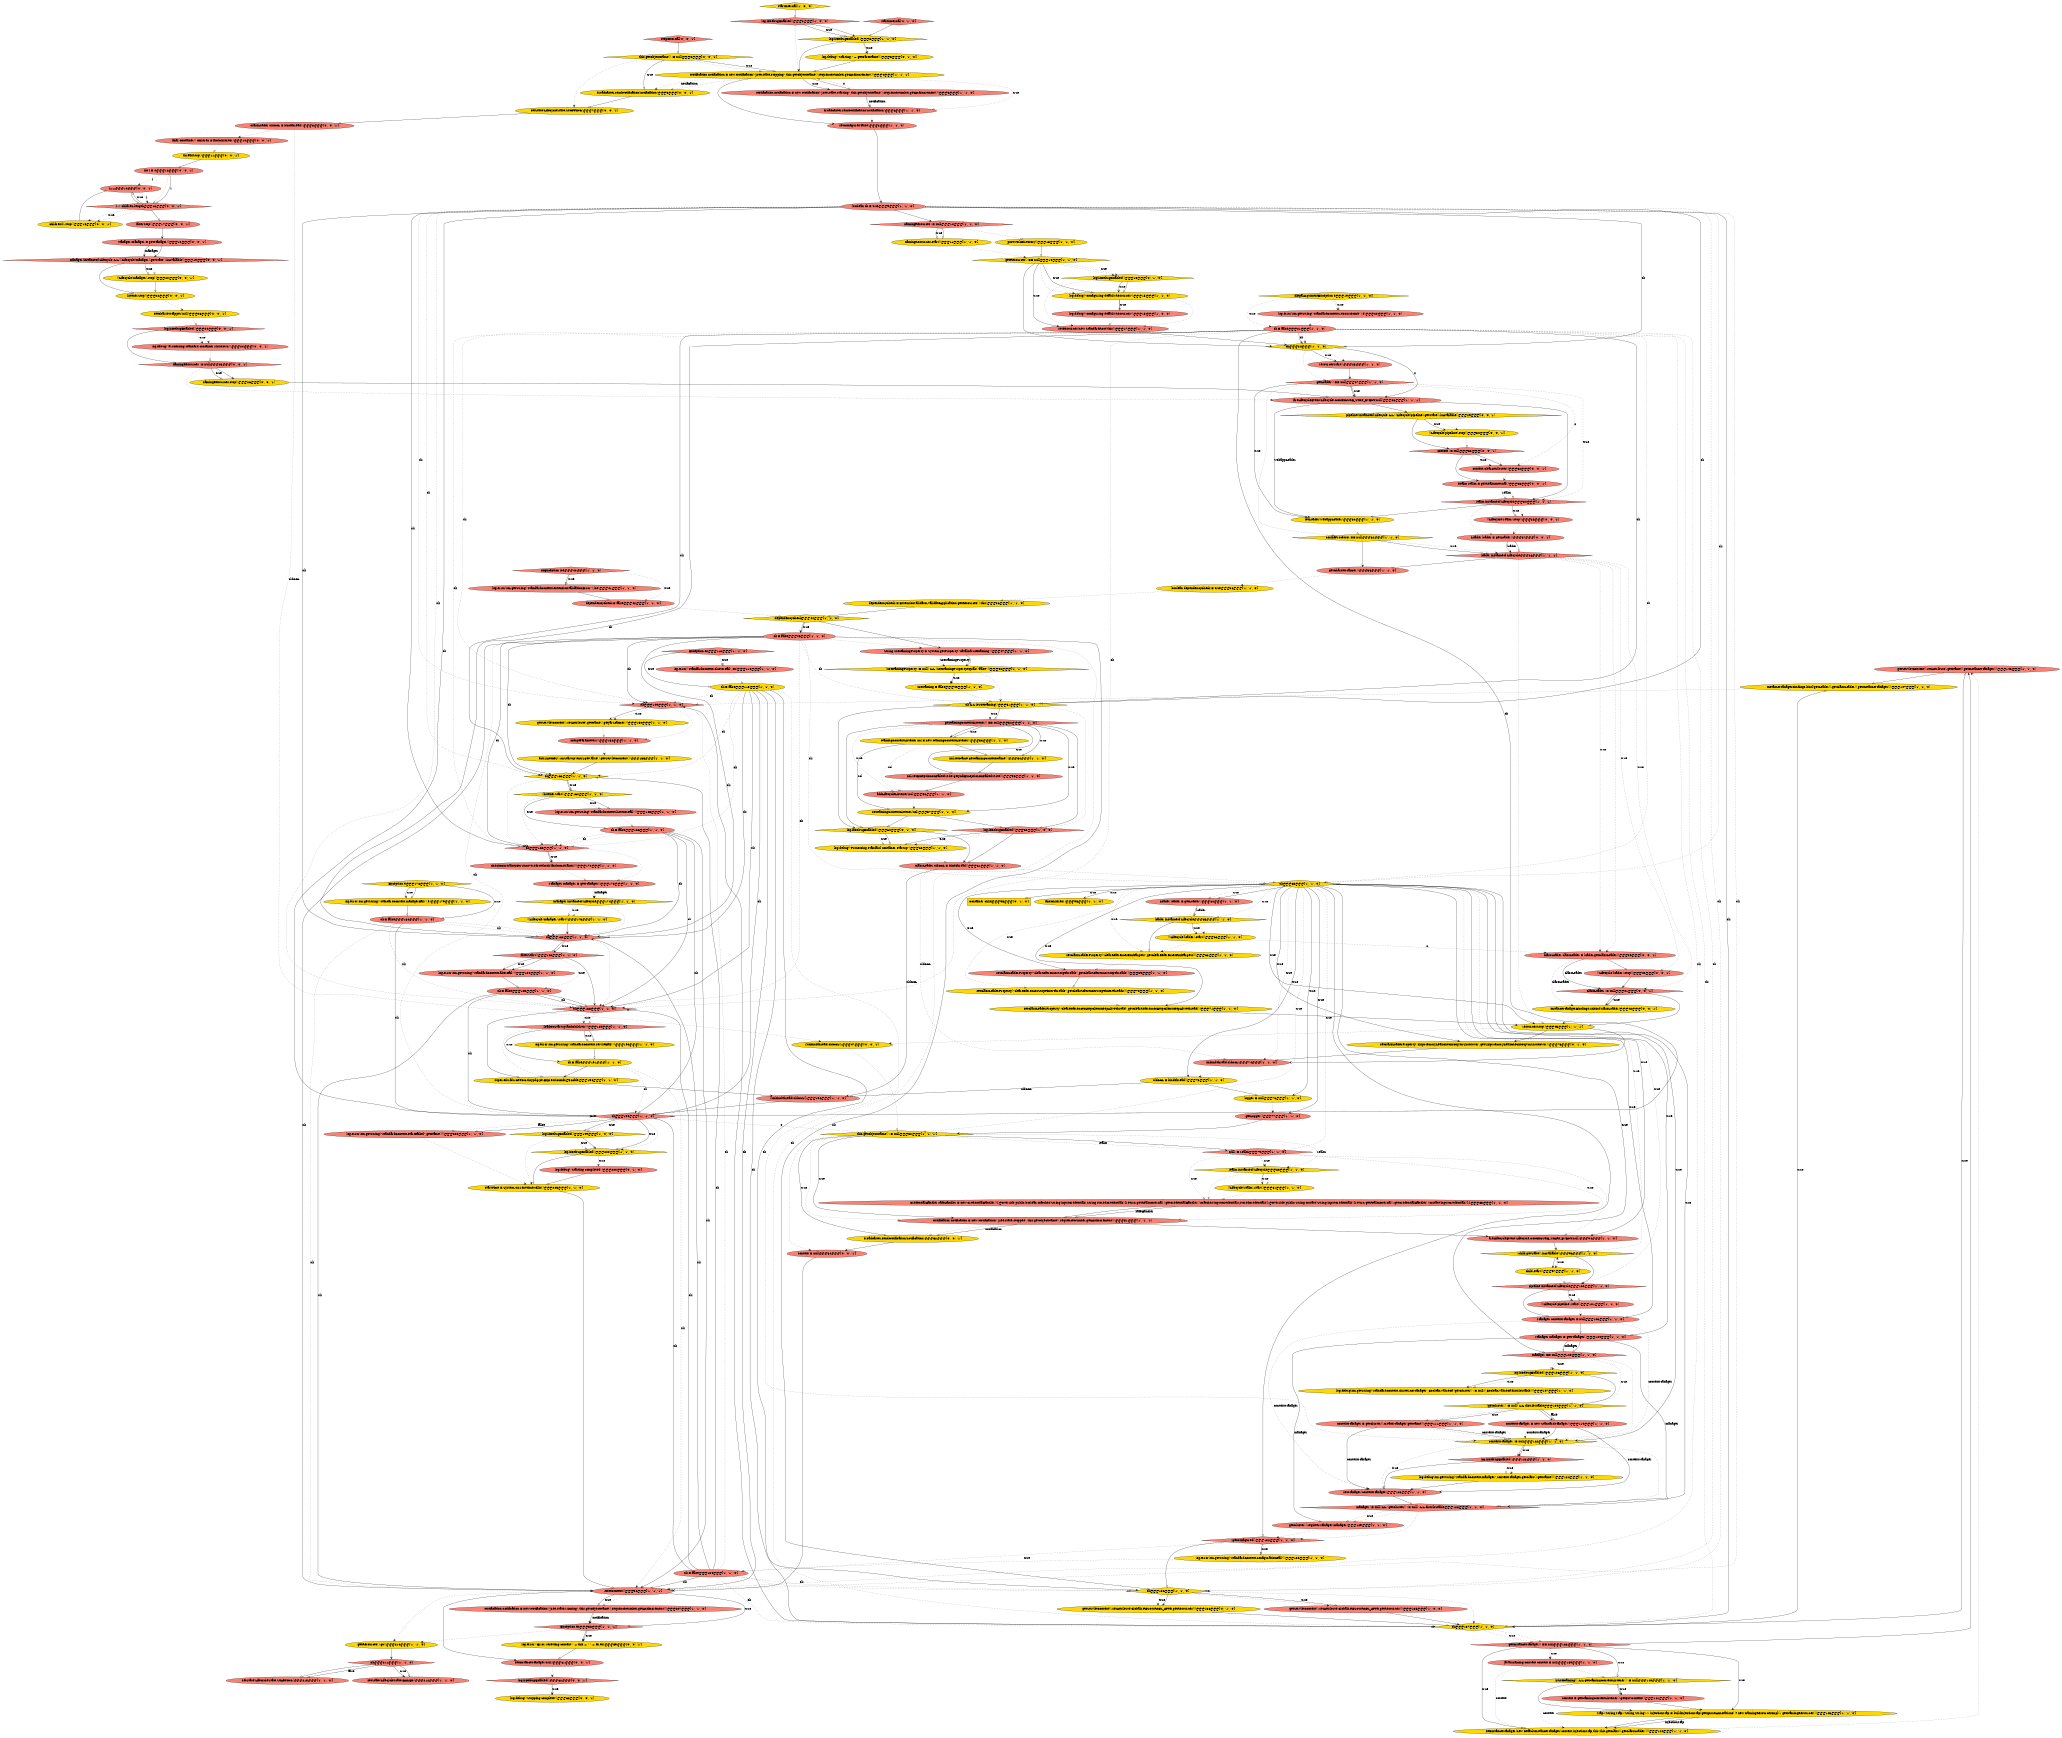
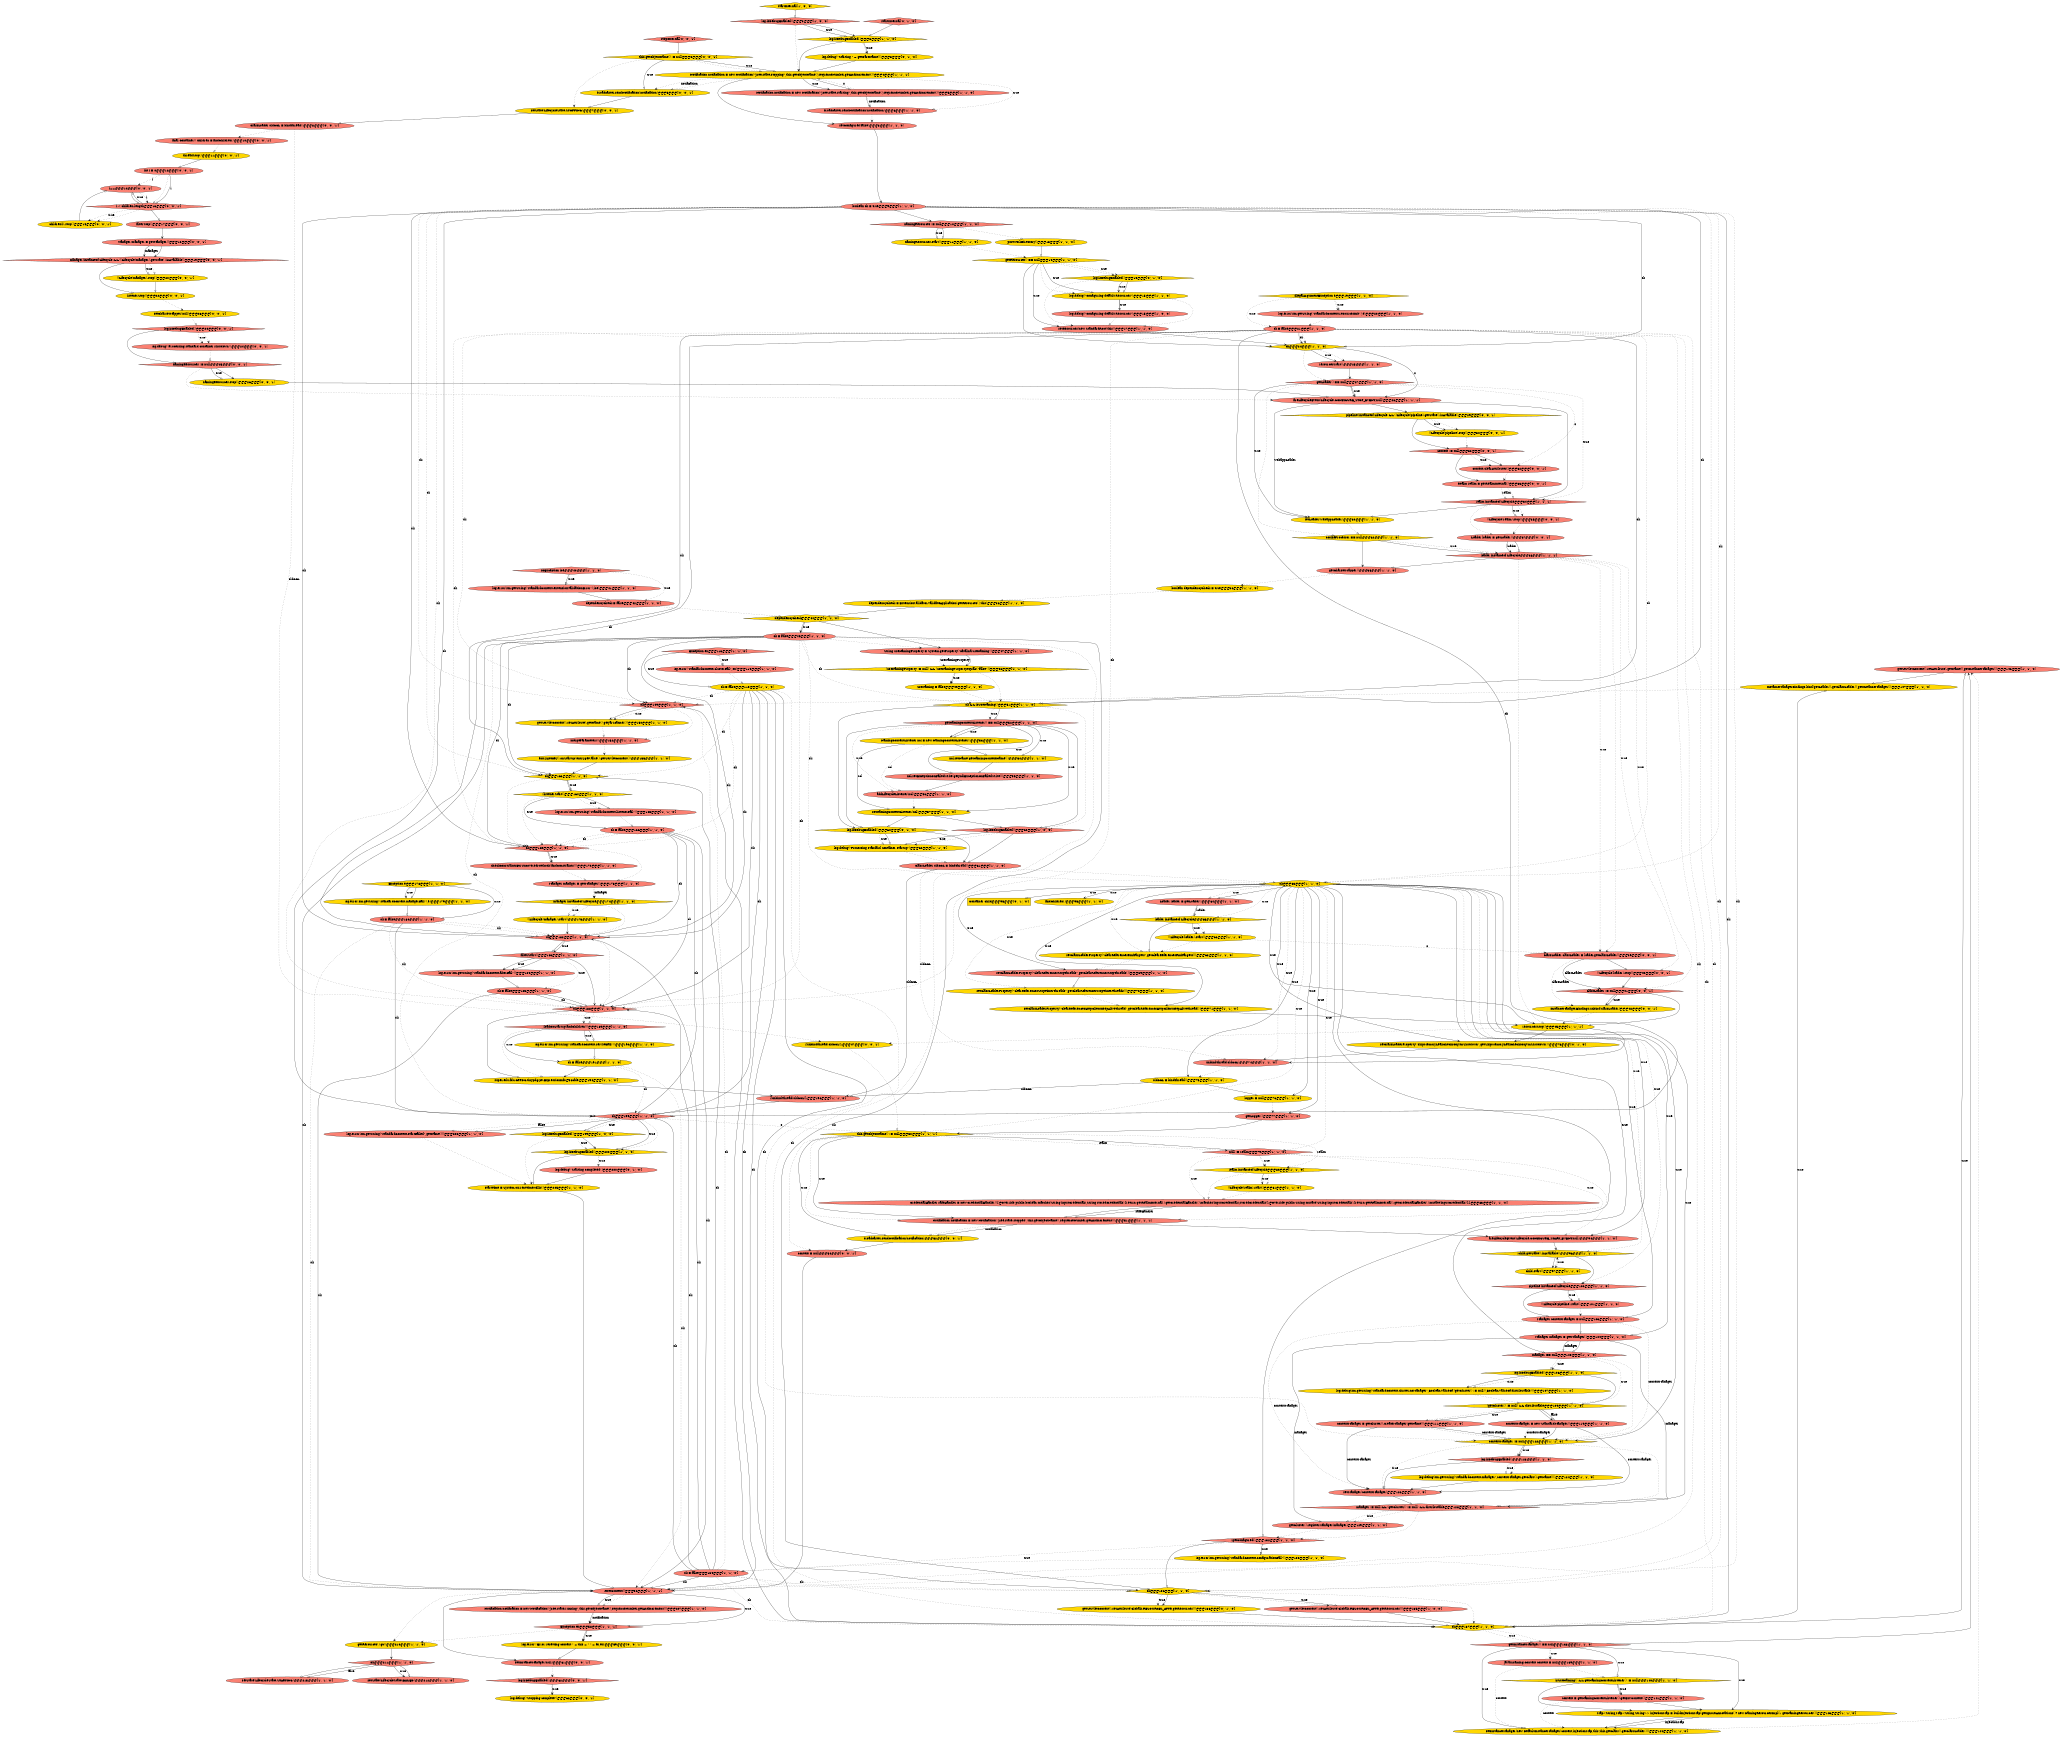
edge "ok = false@@@185@@@['1', '1', '0']" -> "ok@@@199@@@['1', '1', '0']": removed, label "ok"
